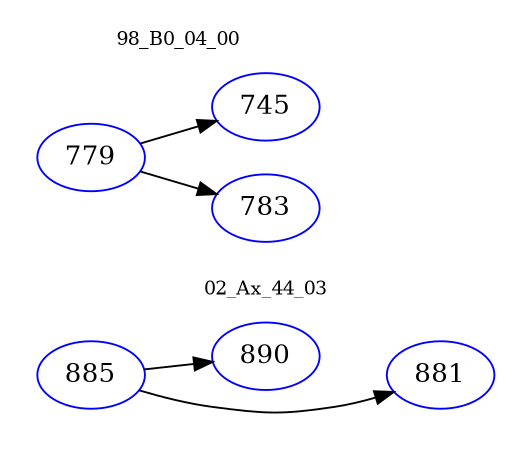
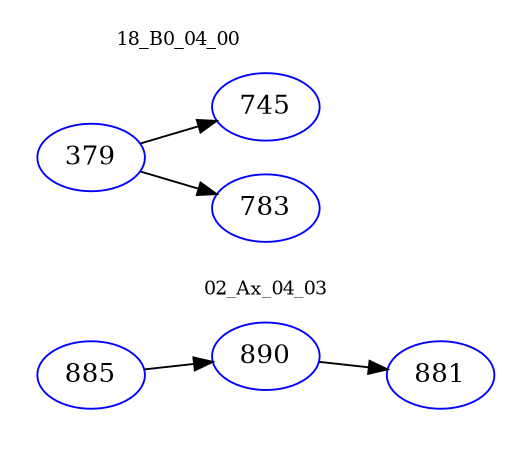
cluster "98_B0_04_00": label "98_B0_04_00" -> "18_B0_04_00"
node "779": label "779" -> "379"
cluster "02_Ax_44_03": label "02_Ax_44_03" -> "02_Ax_04_03"
edge "885" -> "881": now "890" -> "881"
